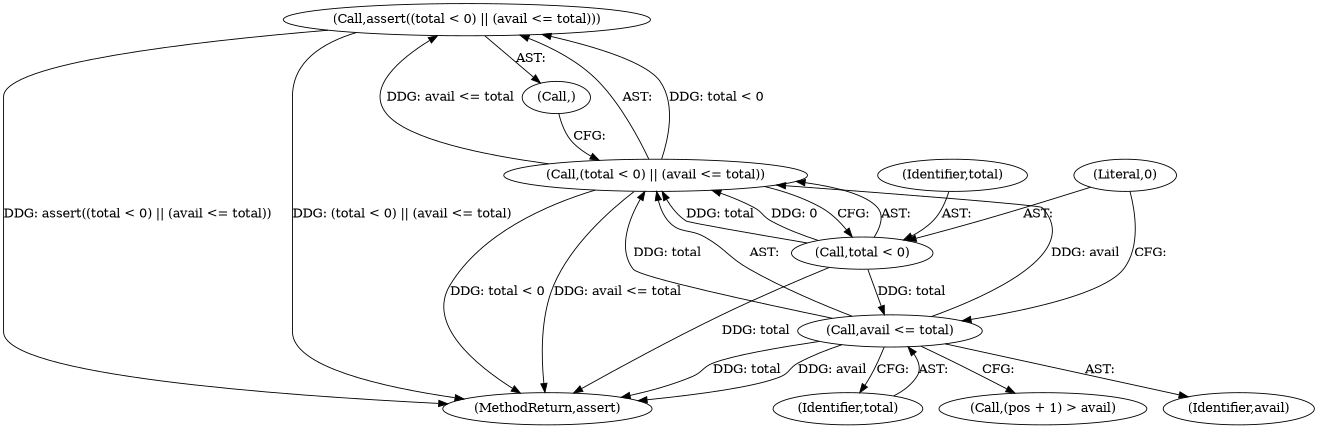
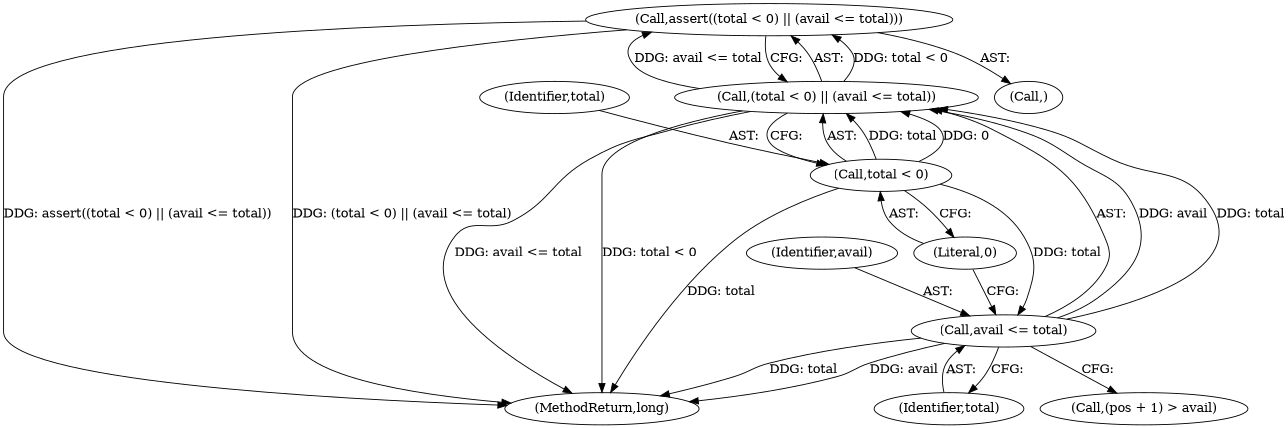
edge "(Call,)" -> "(Call,(total < 0) || (avail <= total))": now "(Call,assert((total < 0) || (avail <= total)))" -> "(Call,(total < 0) || (avail <= total))"
edge "(Call,total < 0)" -> "(Literal,0)": added, label "CFG:"
edge "(Call,avail <= total)" -> "(Identifier,avail)": reversed
node "(MethodReturn,assert)": label "(MethodReturn,assert)" -> "(MethodReturn,long)"
